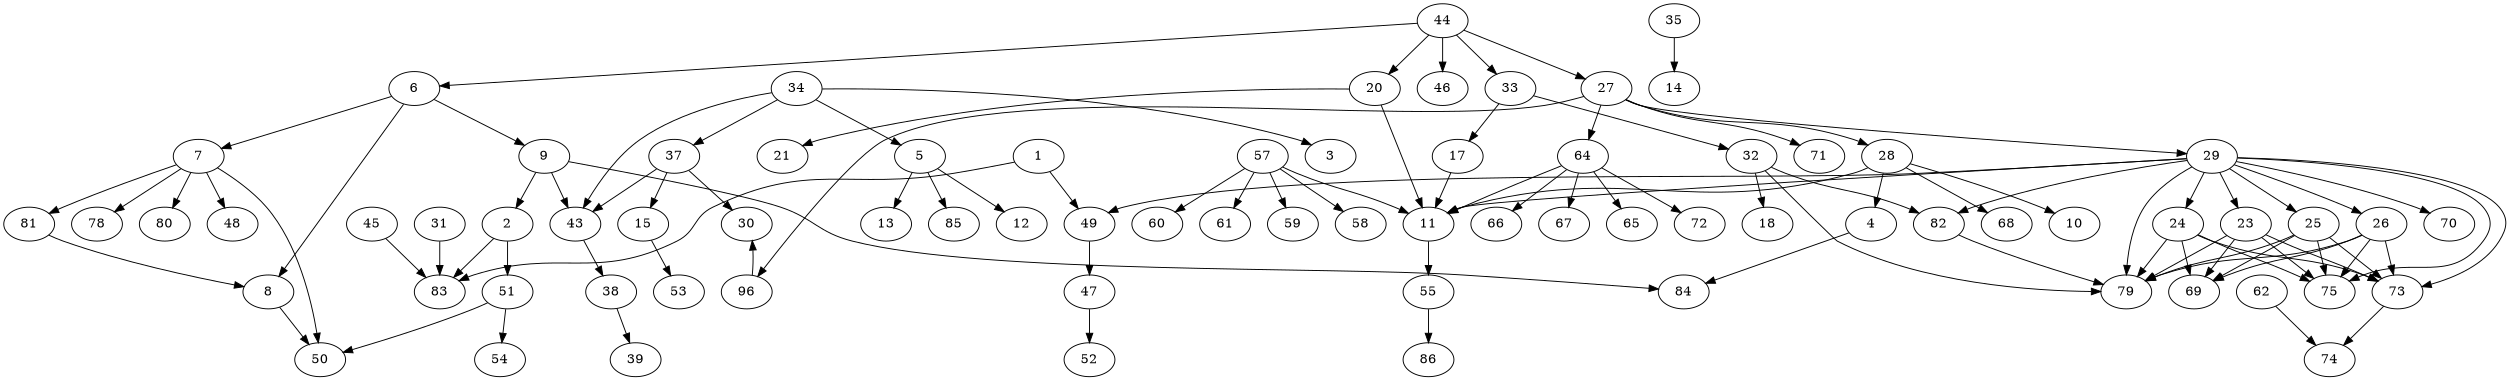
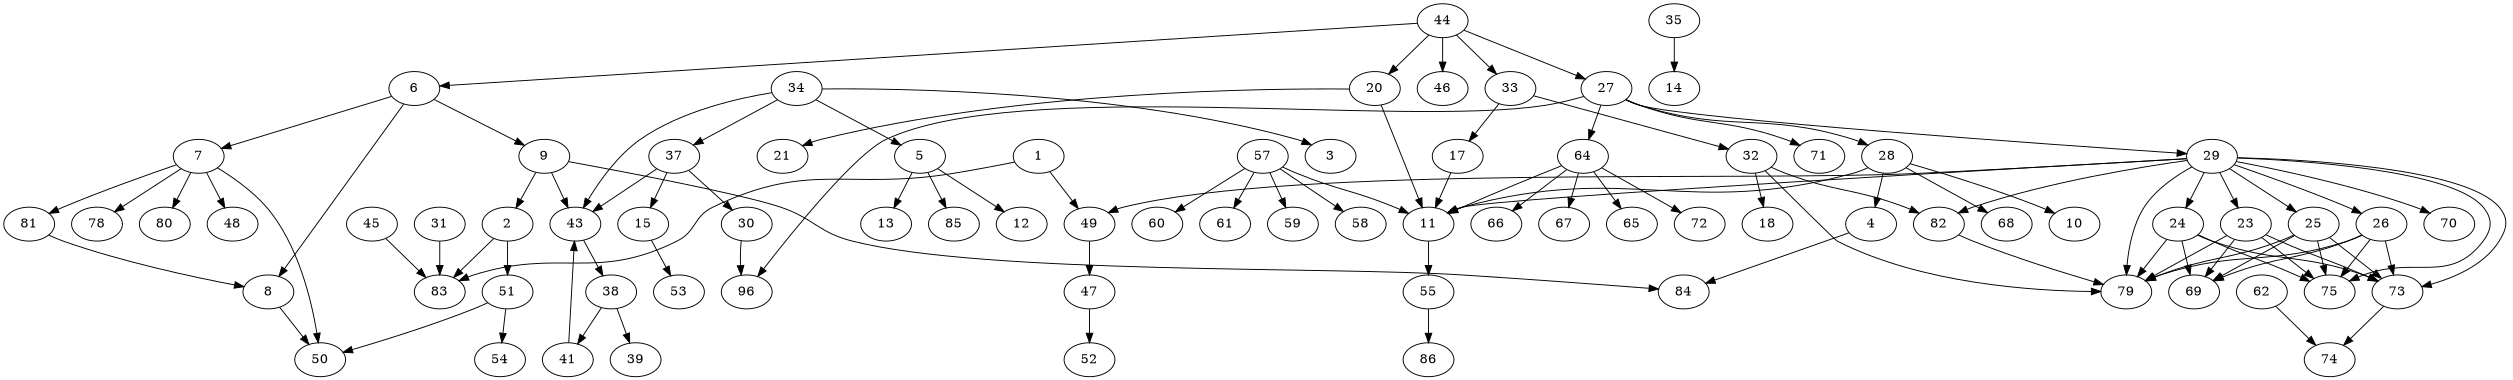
edge "96" -> "30": reversed
node "41": added
